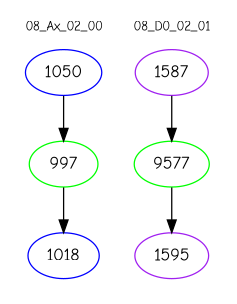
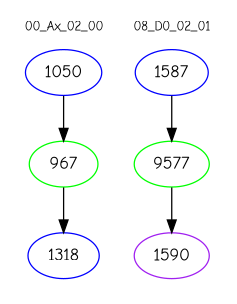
cluster "08_Ax_02_00": label "08_Ax_02_00" -> "00_Ax_02_00"
node "1587": color purple -> blue
node "997": label "997" -> "967"
node "1018": label "1018" -> "1318"
node "1595": label "1595" -> "1590"
